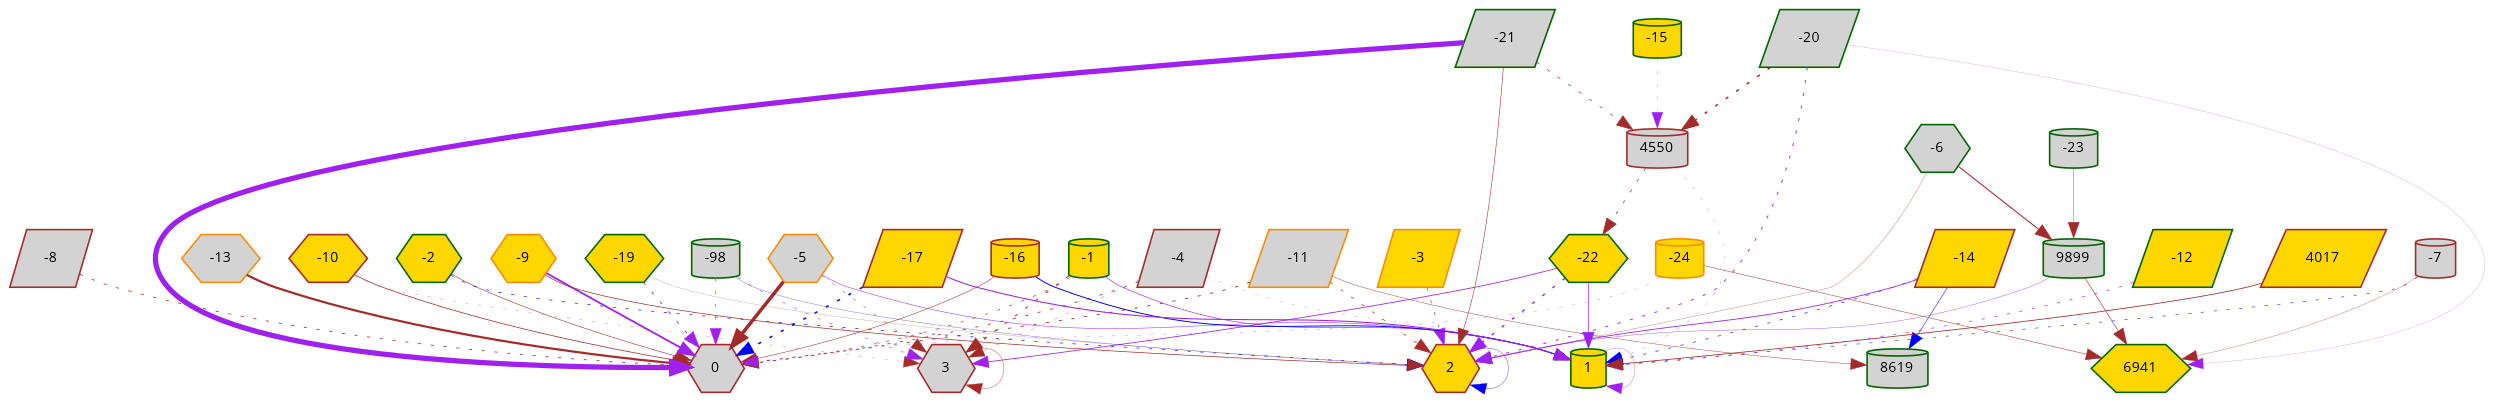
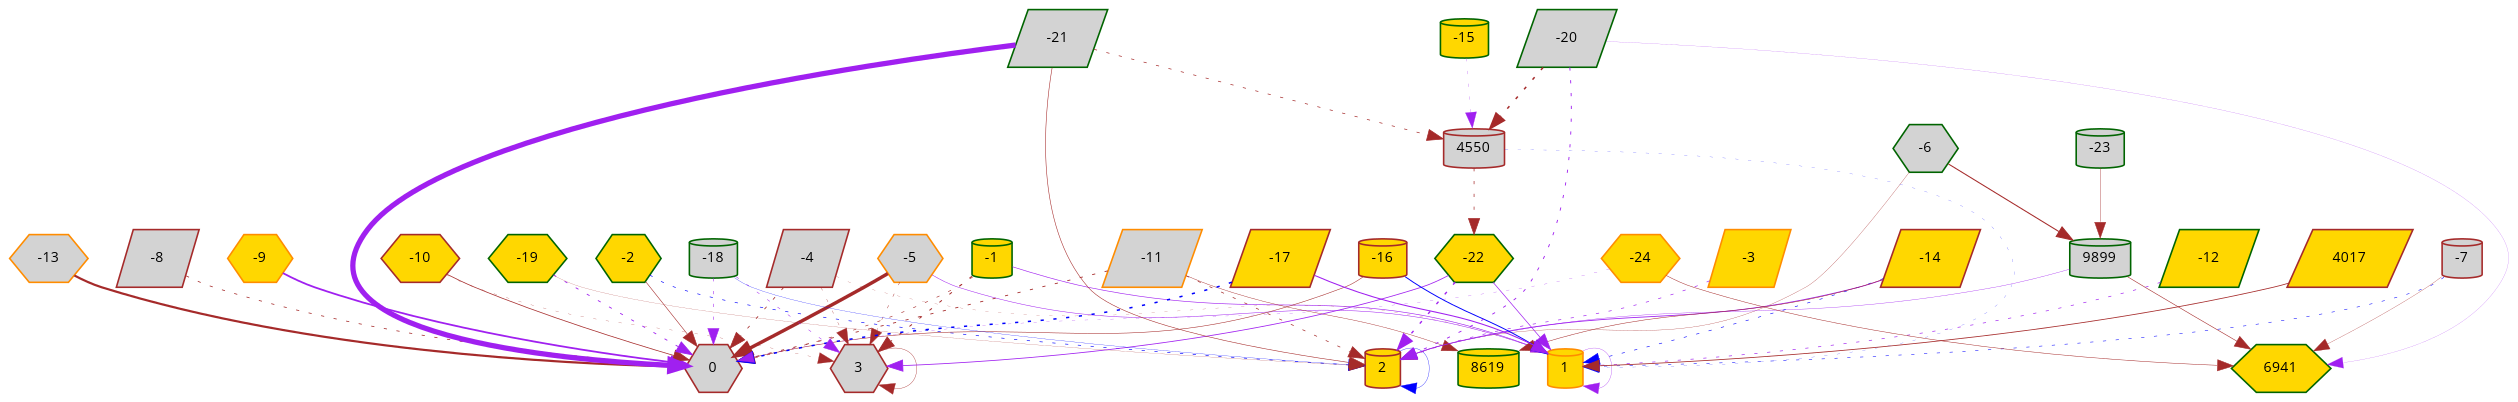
node "-98": label "-98" -> "-18"
node "-24": shape cylinder -> hexagon
edge "-14" -> "8619": color blue -> brown
edge "-9" -> "2": removed
node "2": shape hexagon -> cylinder
node "1": color darkgreen -> darkorange
node "8619": fillcolor lightgrey -> gold
